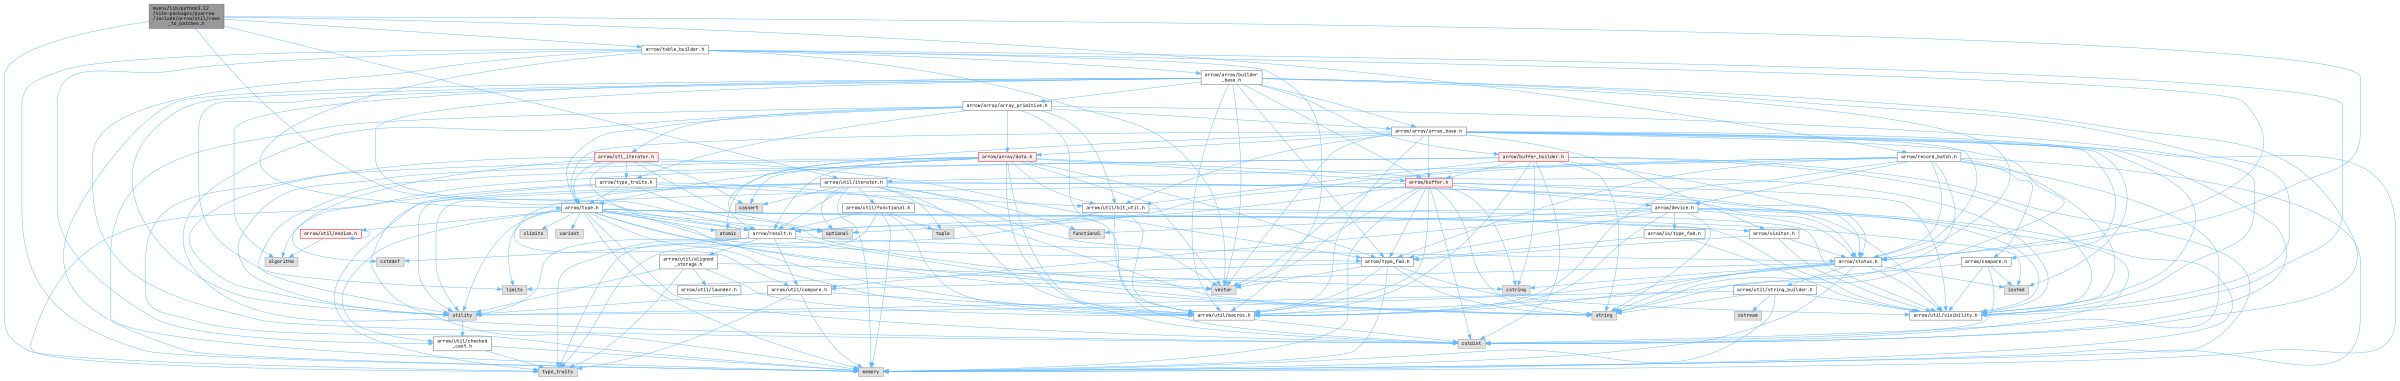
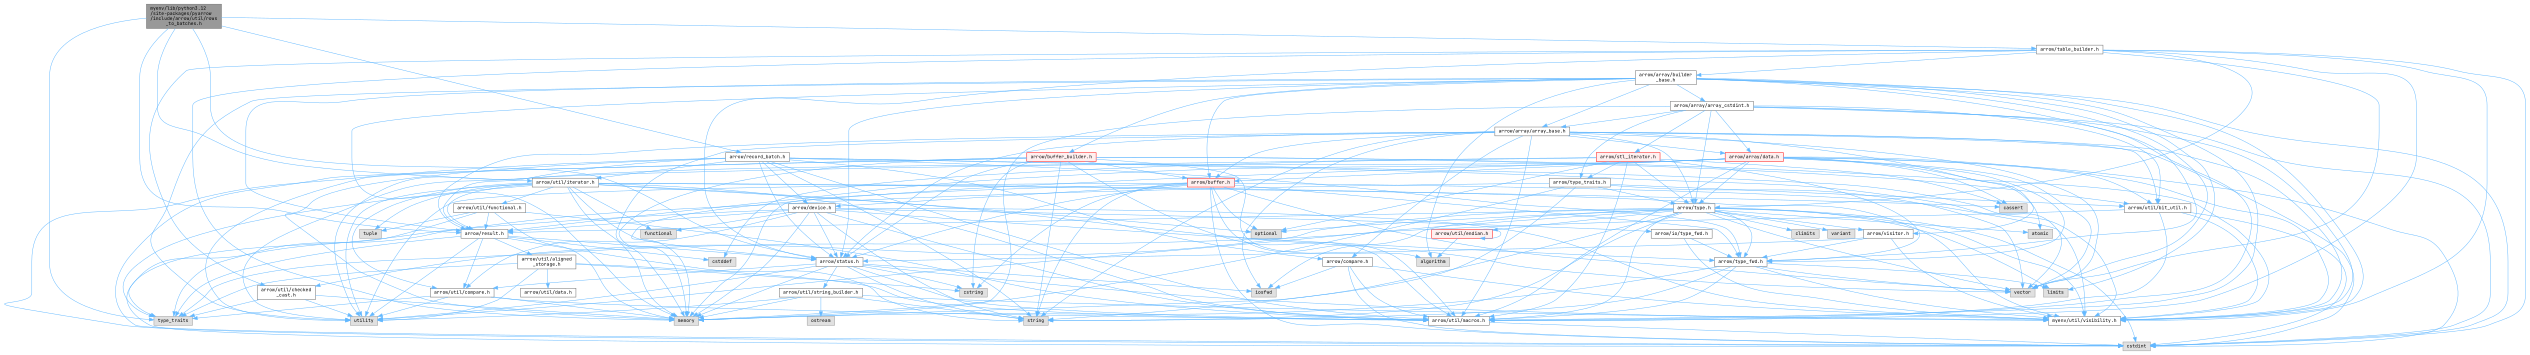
node "arrow/array/array_primitive.h": label "arrow/array/array_primitive.h" -> "arrow/array/array_cstdint.h"
node "arrow/util/launder.h": label "arrow/util/launder.h" -> "arrow/util/data.h"
node "arrow/util/visibility.h": label "arrow/util/visibility.h" -> "myenv/util/visibility.h"
edge "utility" -> "arrow/util/checked _cast.h": reversed
